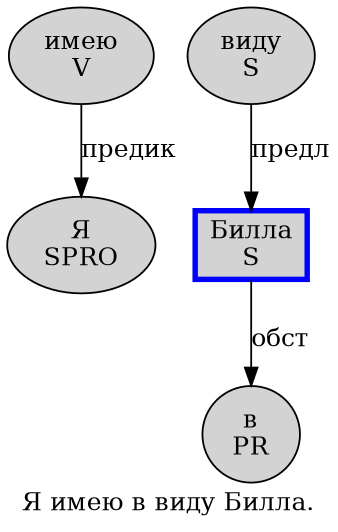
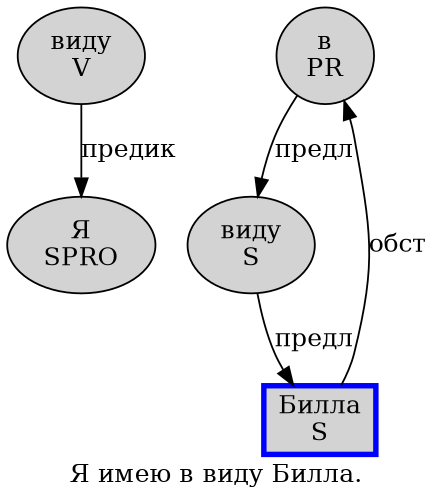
node "имею V": label "имею V" -> "виду V"
edge "в PR" -> "виду S": added, label "предл"
